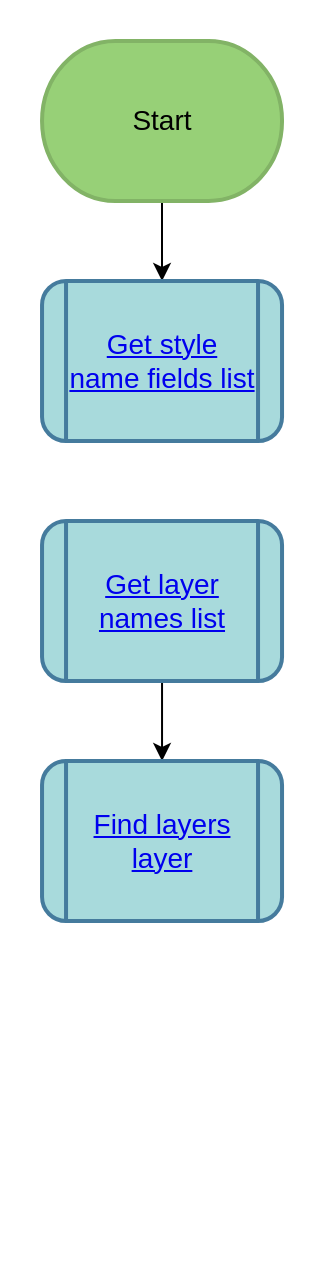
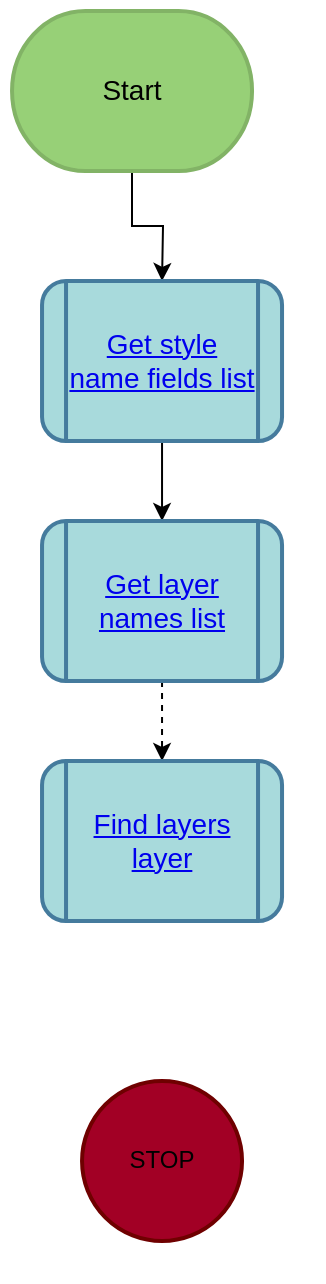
node "Start": moved (162, 121) -> (132, 91)
edge "Get style name fields list" -> "Get layer names list": added
edge "Get layer names list" -> "Find layers layer": style solid -> dashed
node "STOP": added
